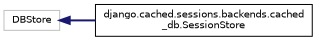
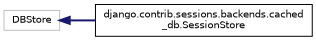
node "django.cached.sessions.backends.cached _db.SessionStore": label "django.cached.sessions.backends.cached _db.SessionStore" -> "django.contrib.sessions.backends.cached _db.SessionStore"
